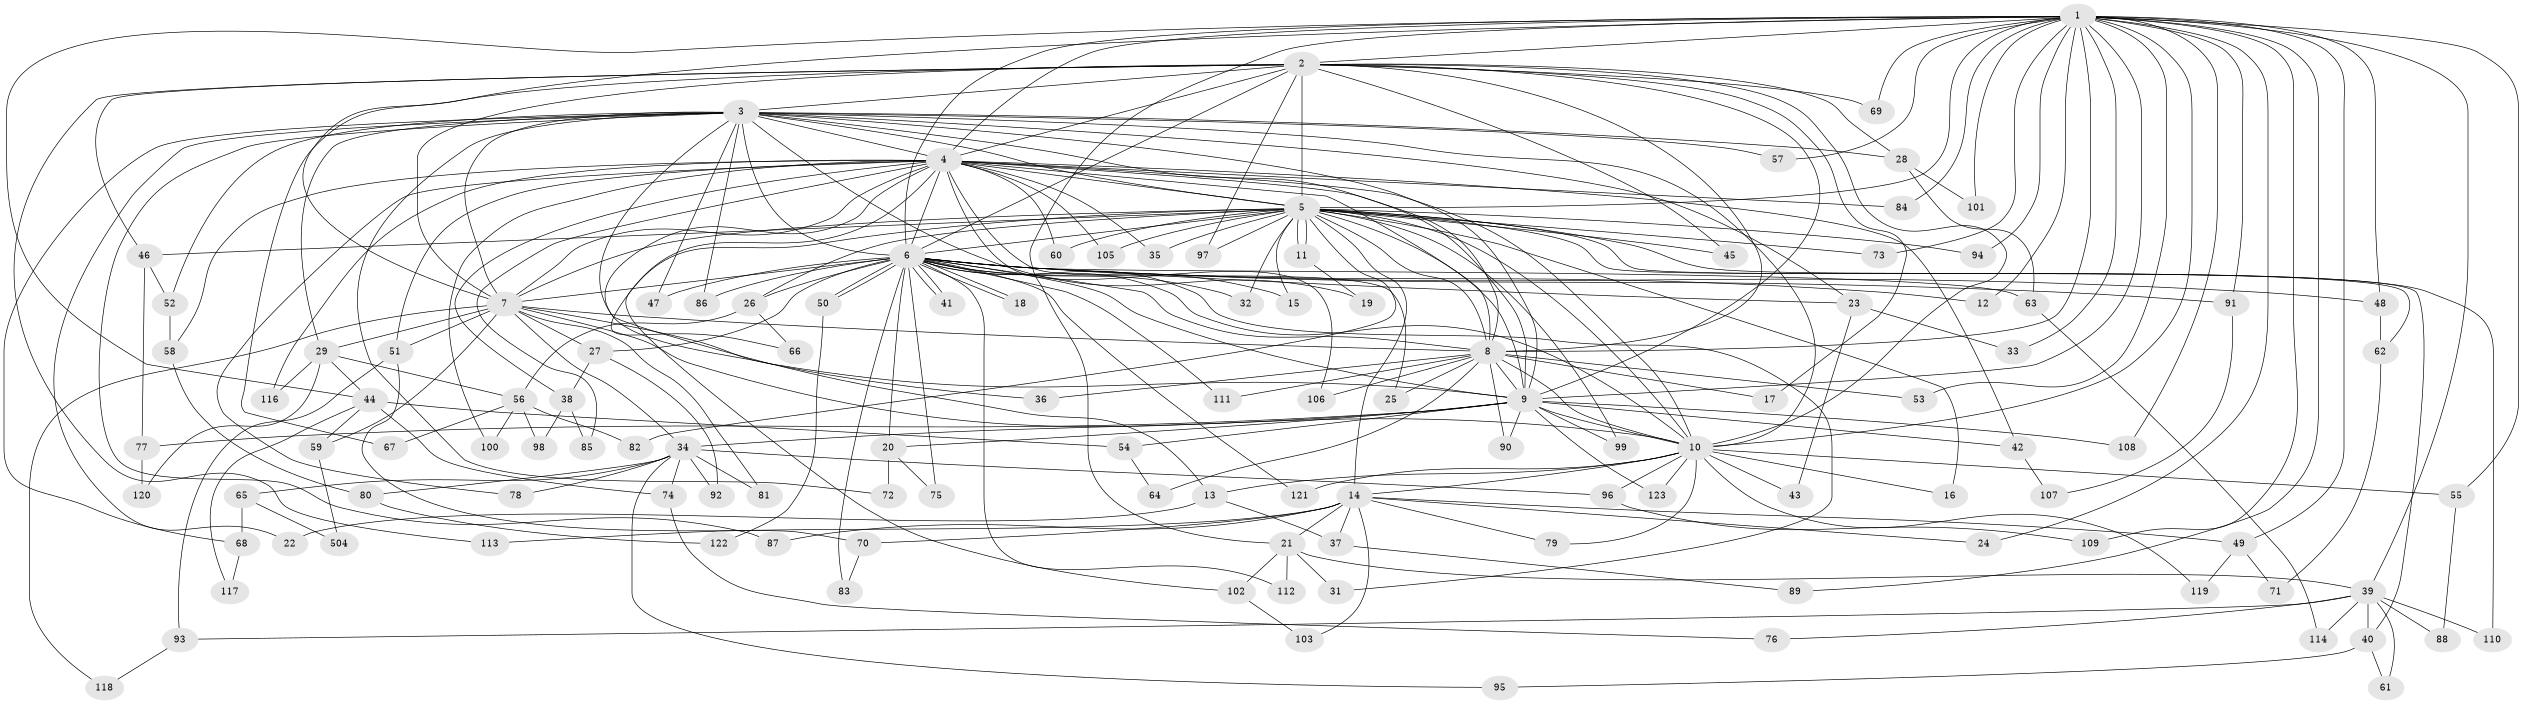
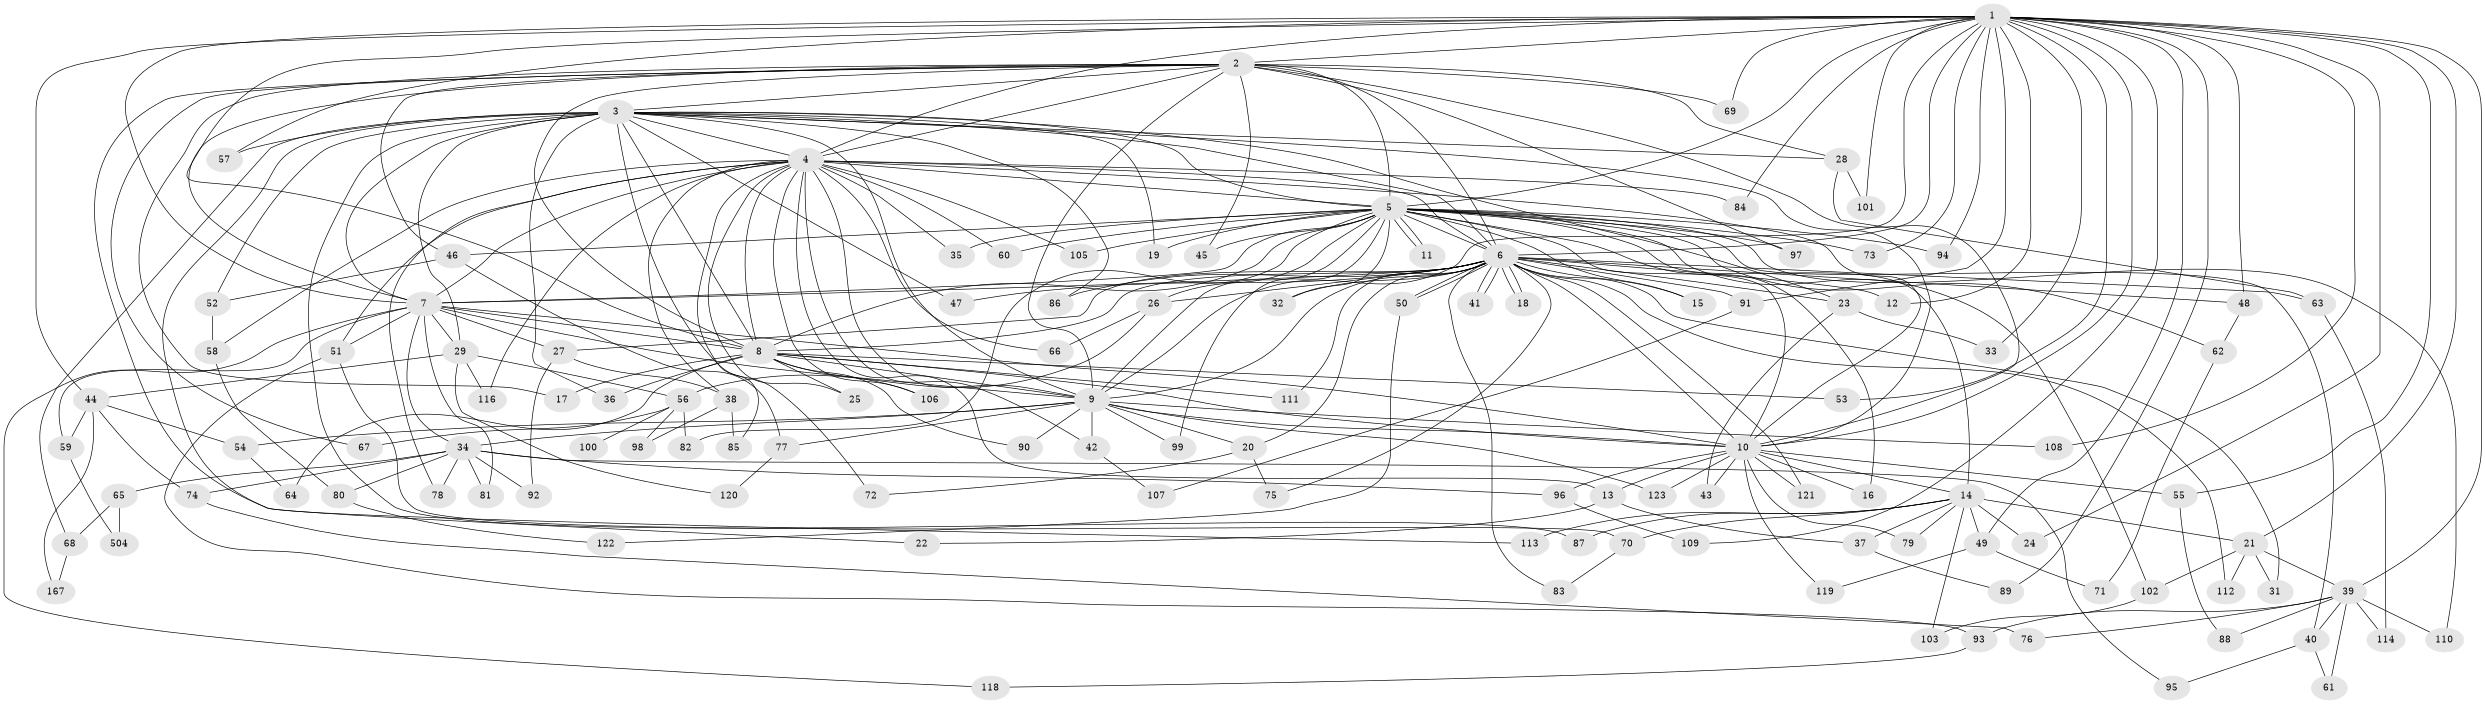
edge "4" -- "100": removed
edge "11" -- "19": now "5" -- "19"
node "117": label "117" -> "167"
